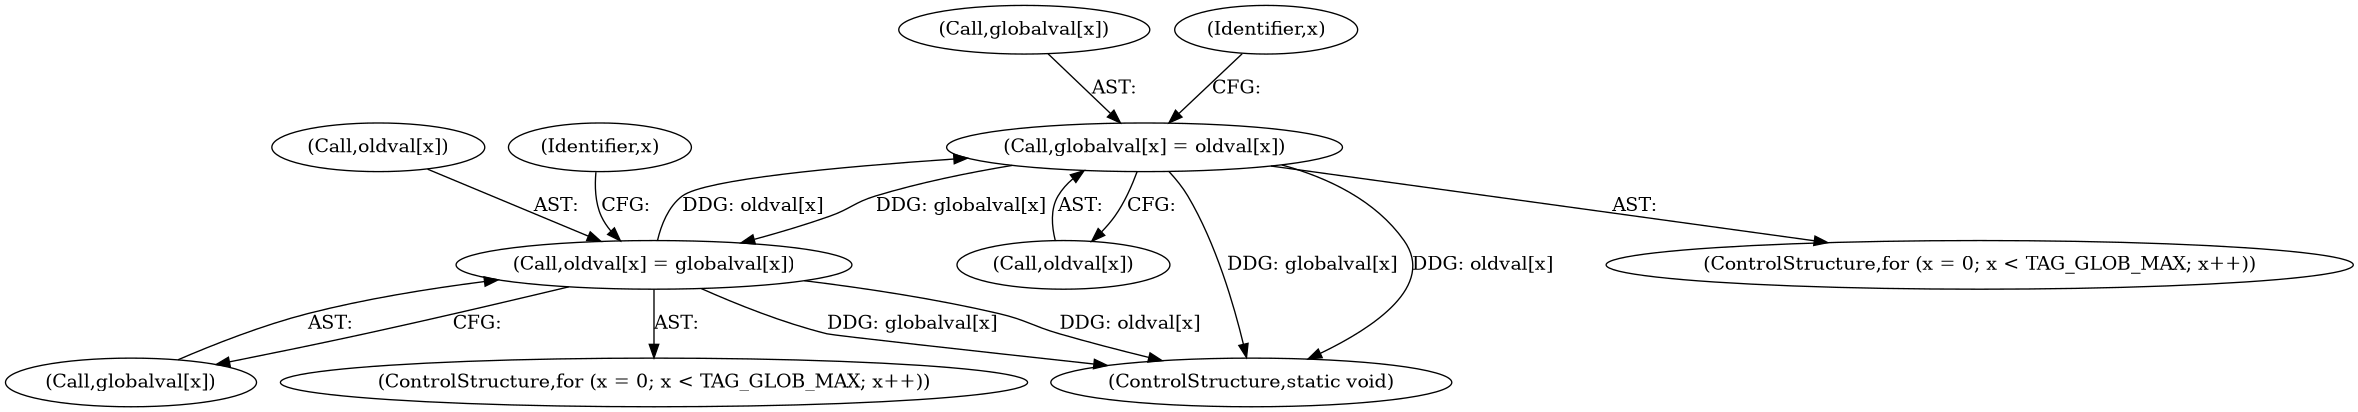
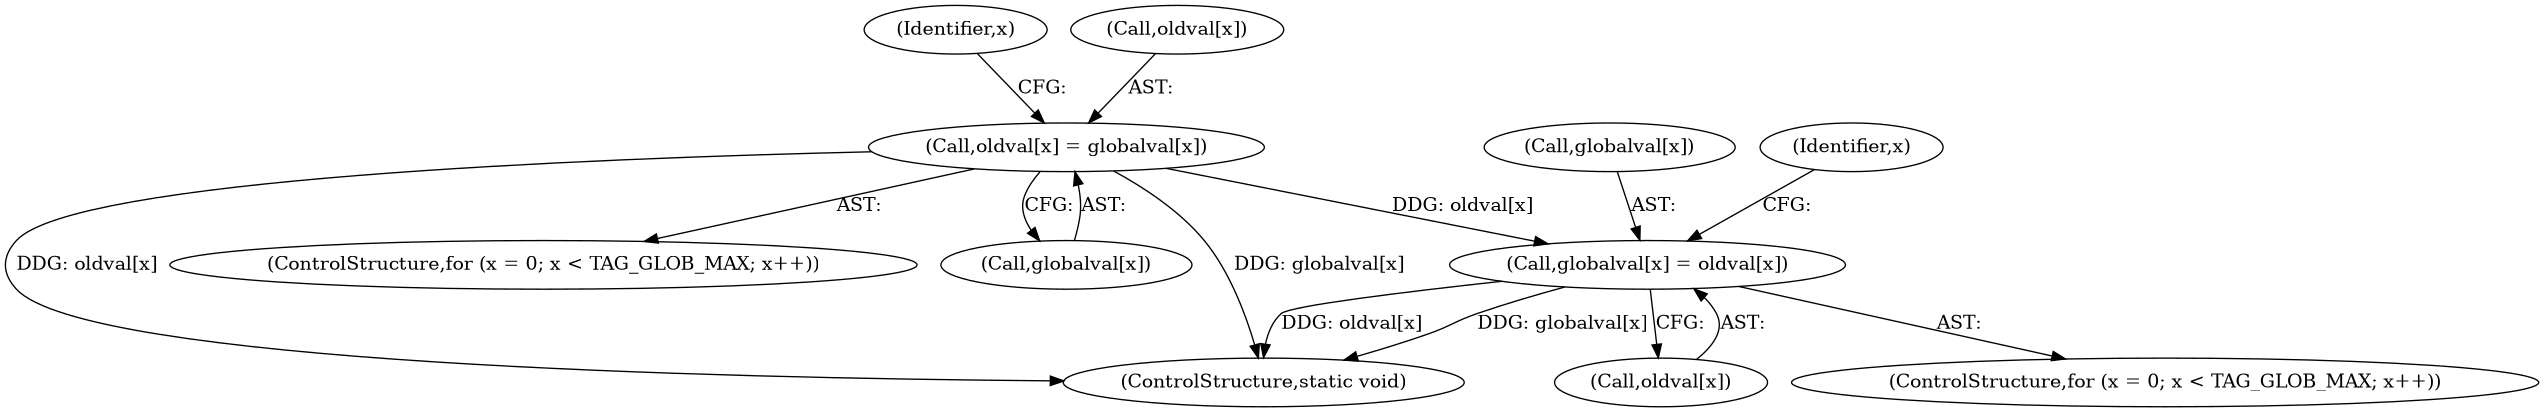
edge "(Call,globalval[x] = oldval[x])" -> "(Call,oldval[x] = globalval[x])": removed, label "DDG: globalval[x]"
